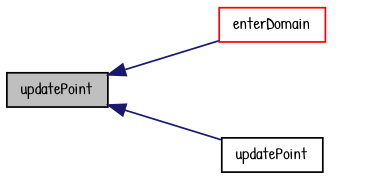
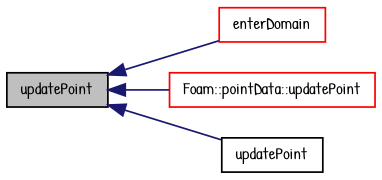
node "Foam::pointData::updatePoint": added
